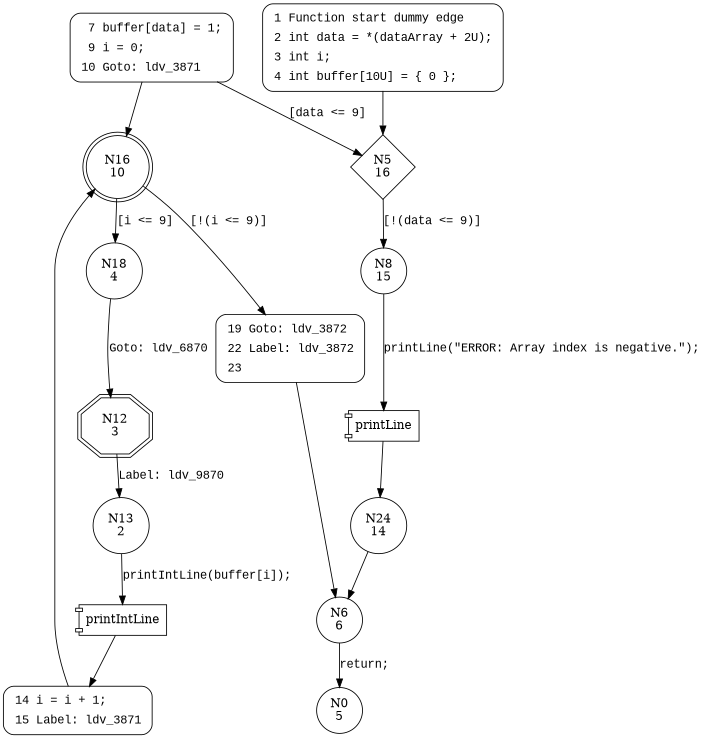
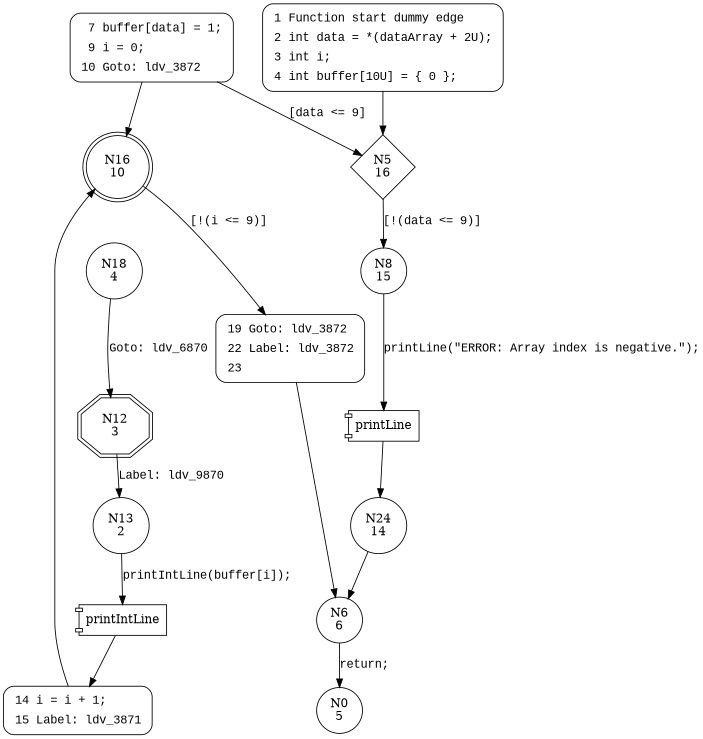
node "7": text "Goto: ldv_3871" -> "Goto: ldv_3872"
edge "N16 10" -> "N18 4": removed, label "[i <= 9]"
